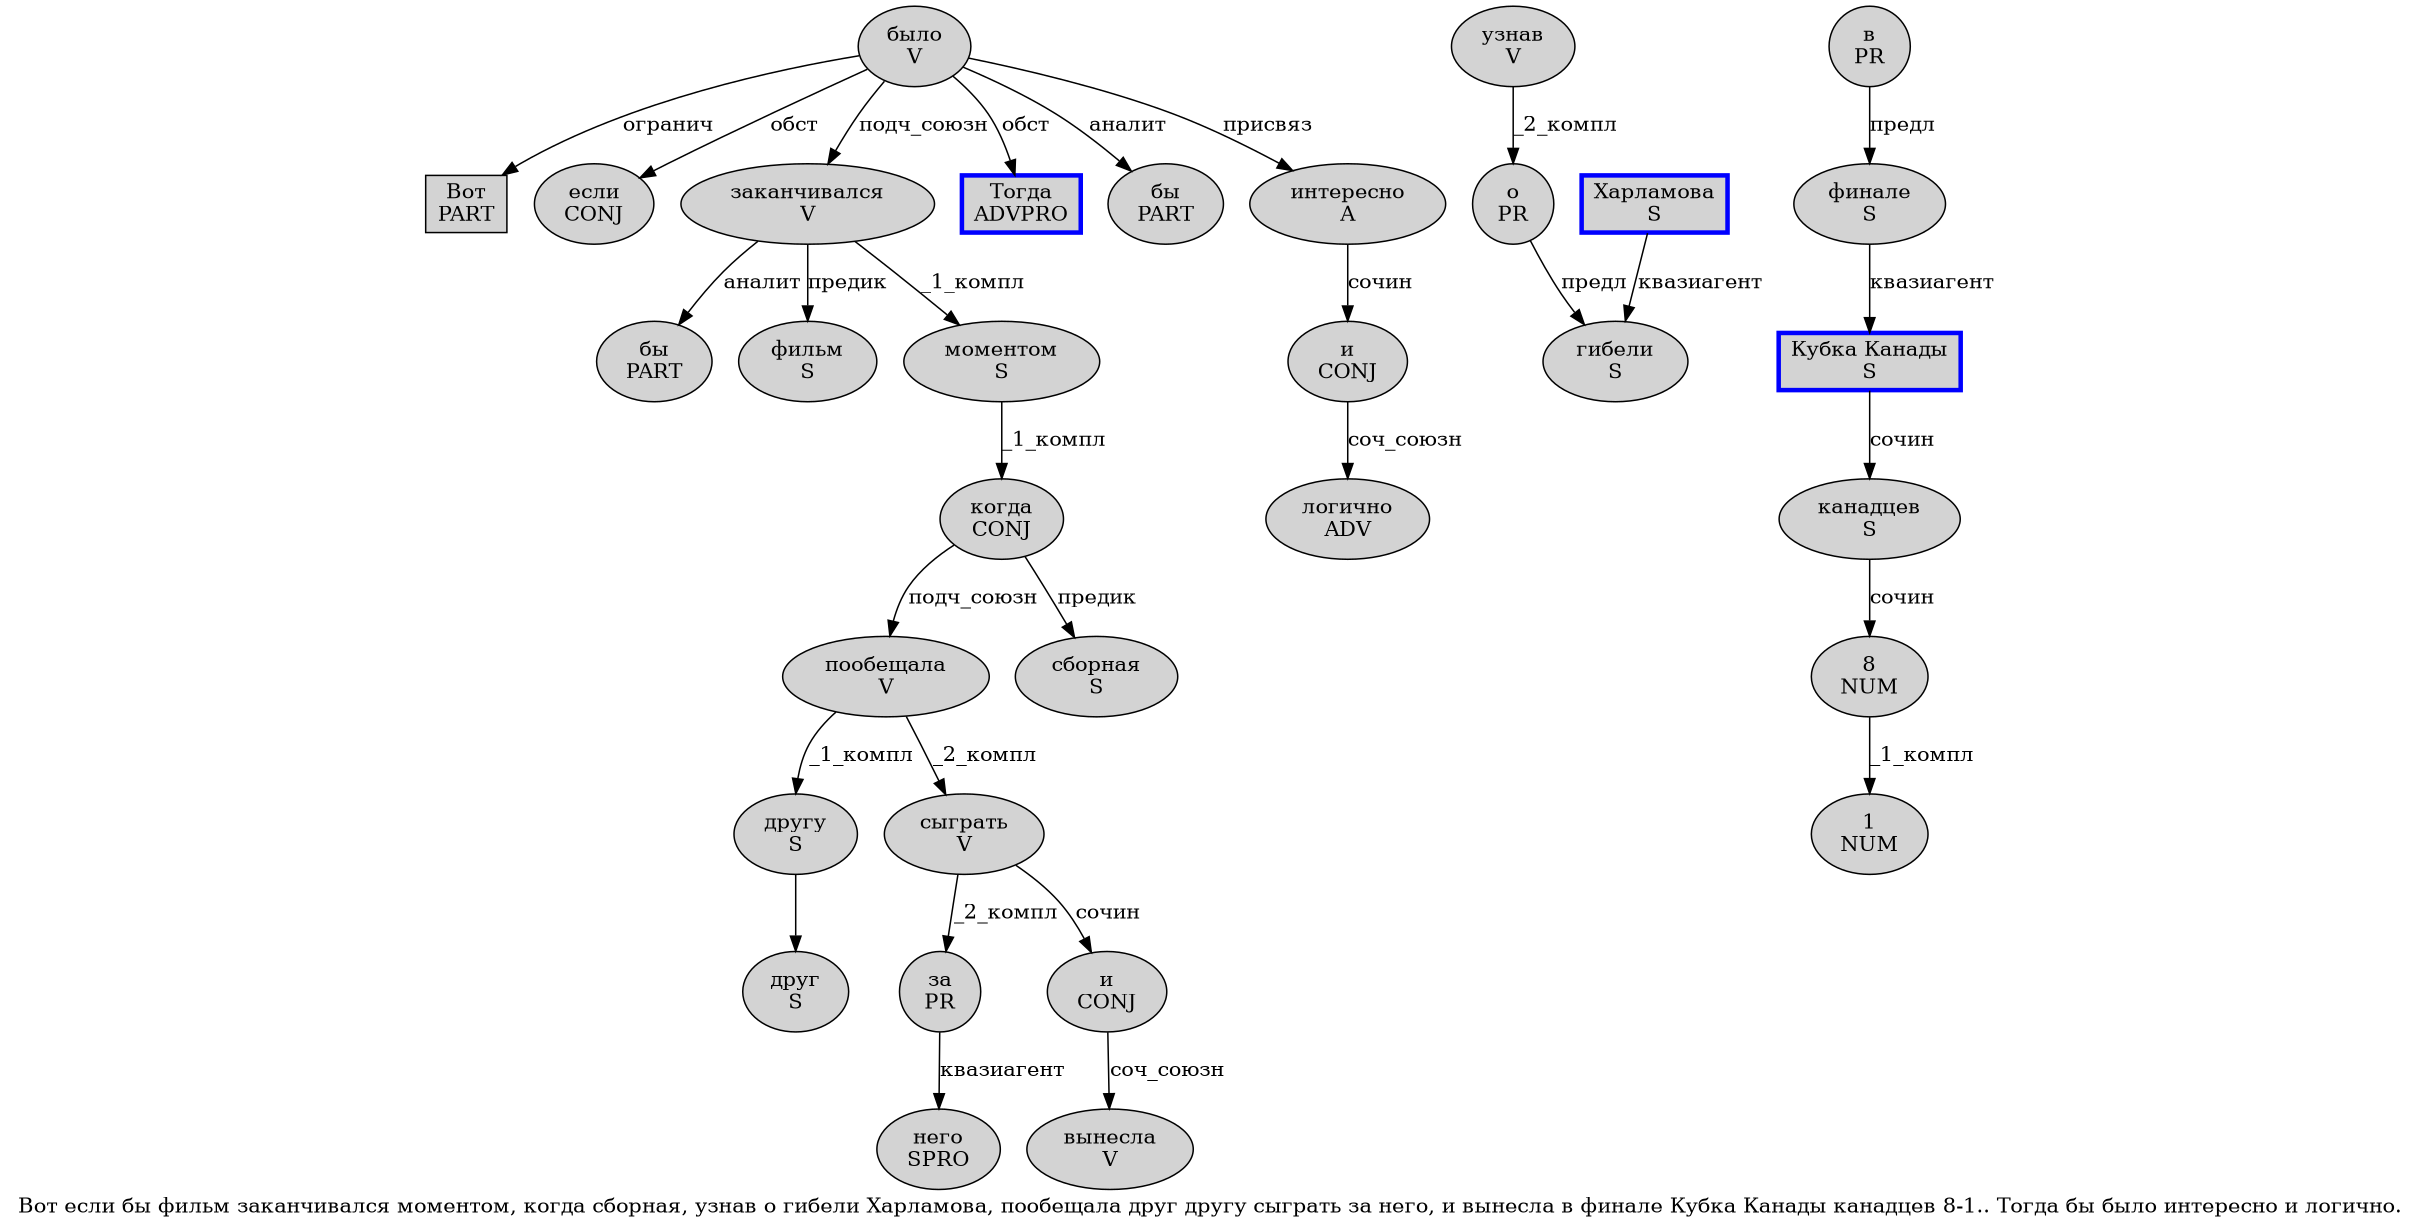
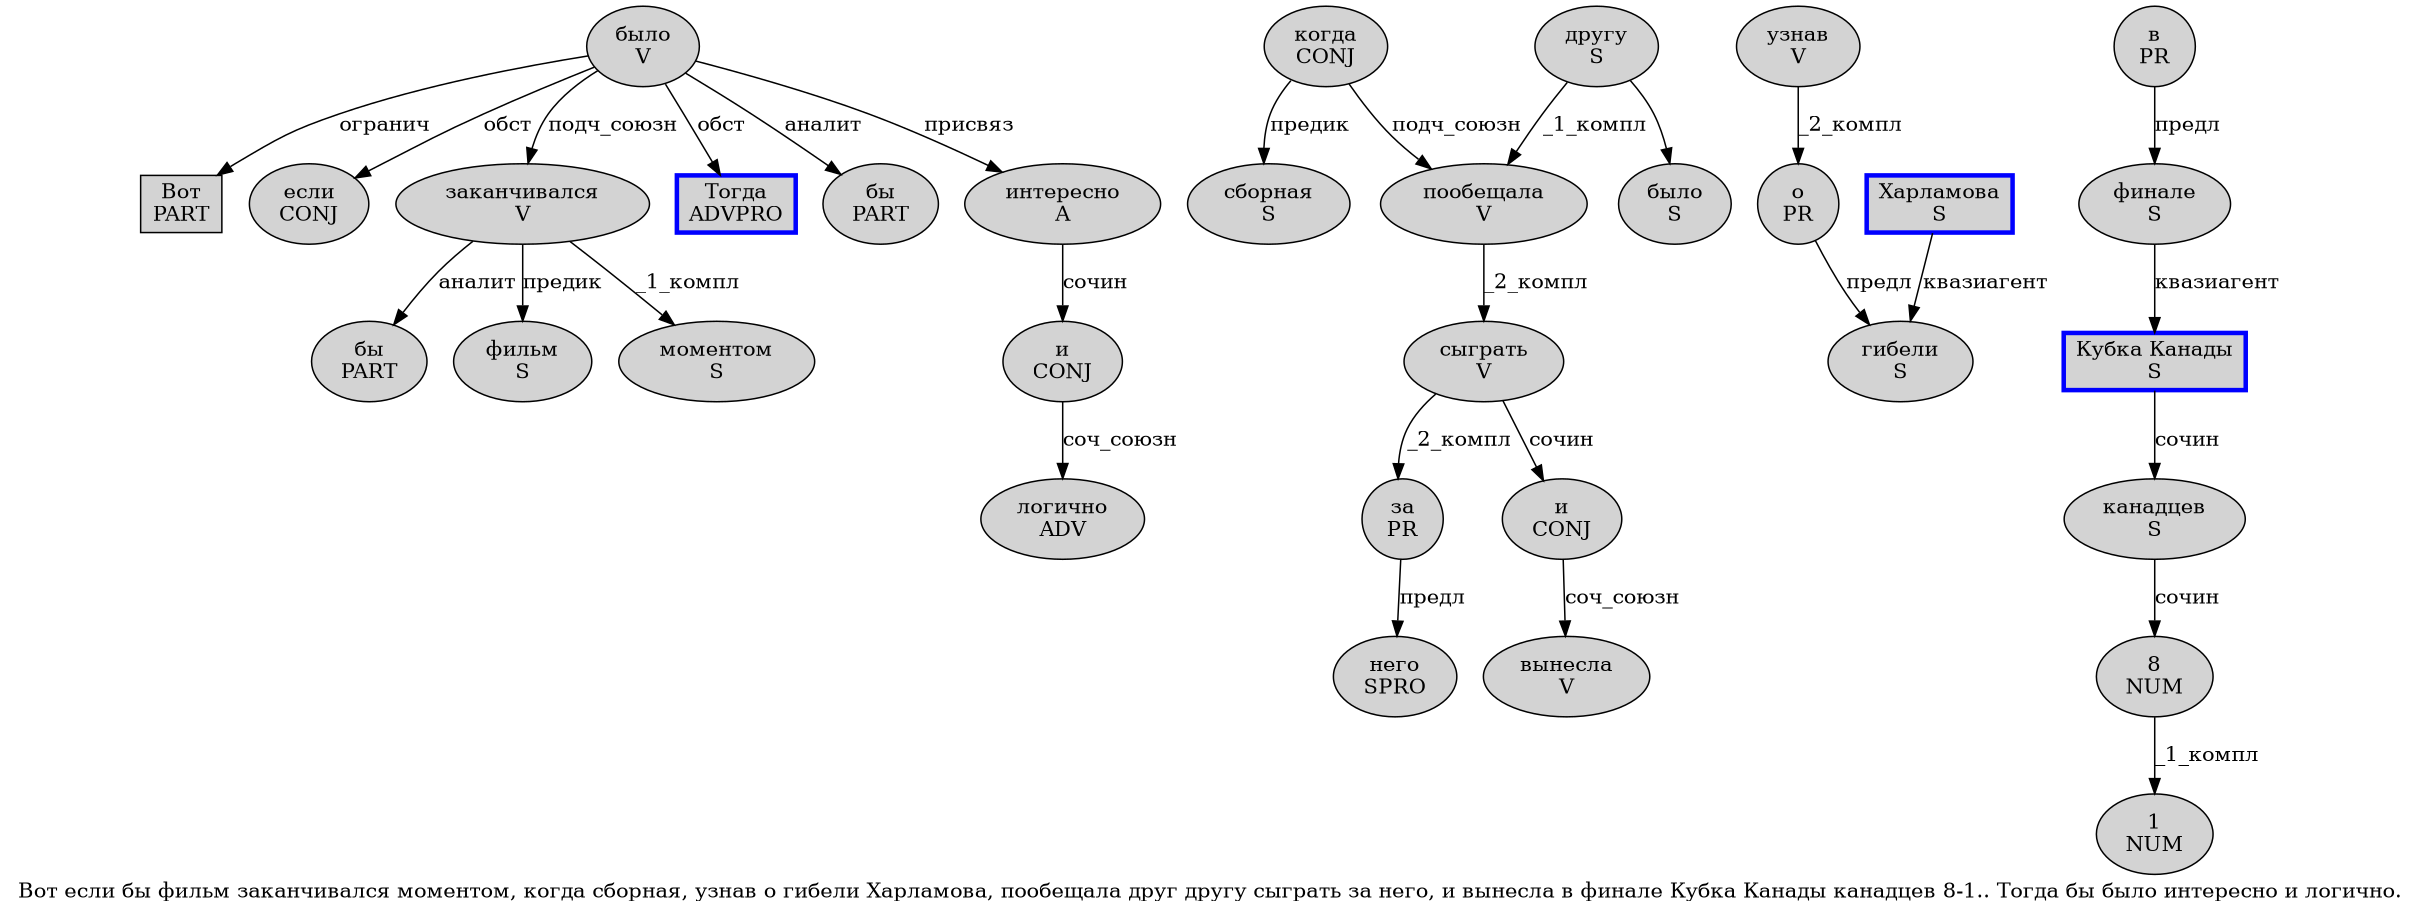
edge "моментом S" -> "когда CONJ": removed, label "_1_компл"
edge "пообещала V" -> "другу S": reversed
node "друг S": label "друг S" -> "было S"
edge "за PR" -> "него SPRO": label "квазиагент" -> "предл"
